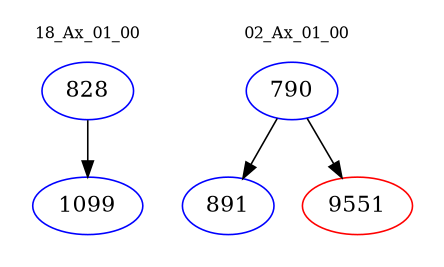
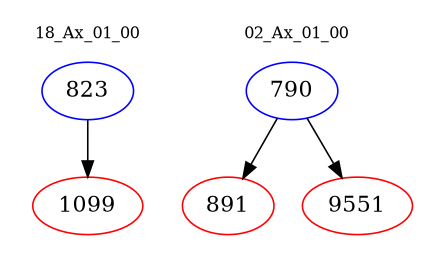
node "828": label "828" -> "823"
node "1099": color blue -> red
node "891": color blue -> red
